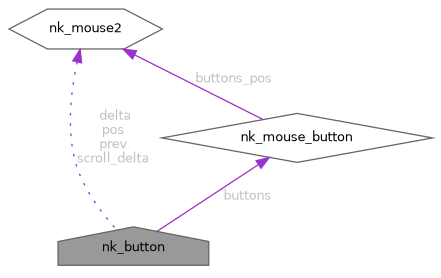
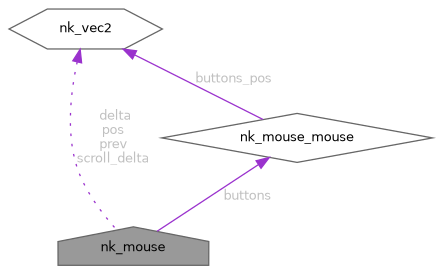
node "nk_mouse2": label "nk_mouse2" -> "nk_vec2"
node "nk_mouse_button": label "nk_mouse_button" -> "nk_mouse_mouse"
node "nk_button": label "nk_button" -> "nk_mouse"
